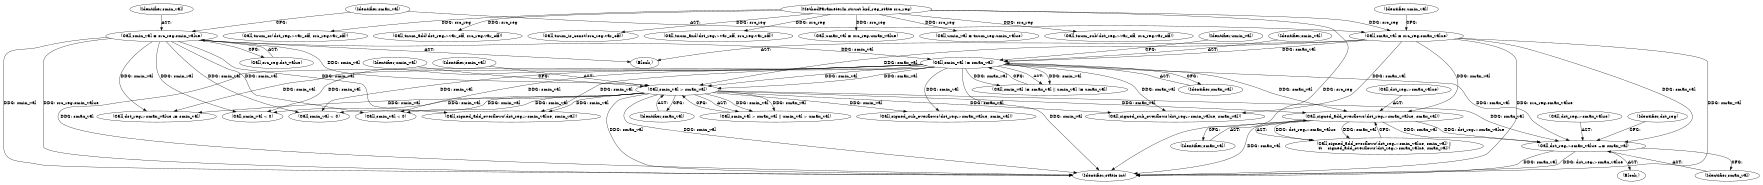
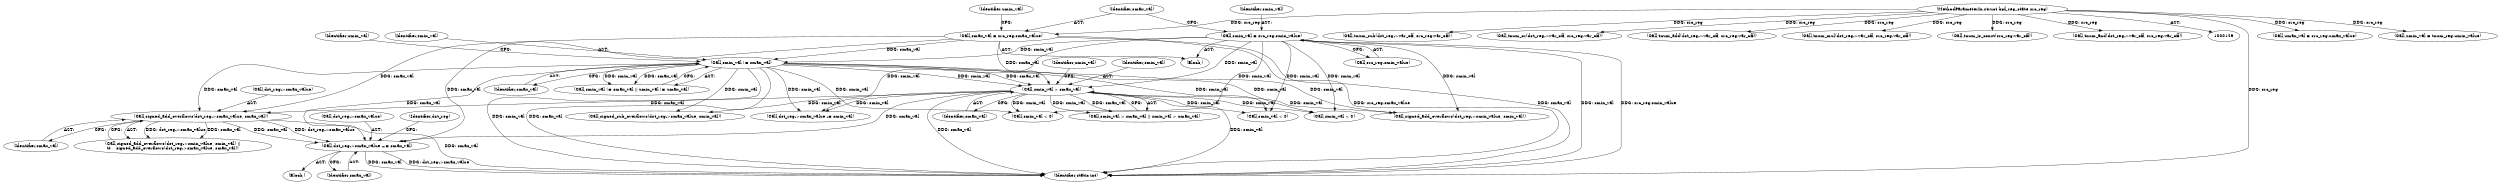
node "(Call,tnum_mul(dst_reg->var_off, src_reg.var_off))": added
node "1000129": added
node "(Call,src_reg.dst_value)": label "(Call,src_reg.dst_value)" -> "(Call,src_reg.smin_value)"
node "(Call,signed_sub_overflows(dst_reg->smin_value, smax_val))": removed
